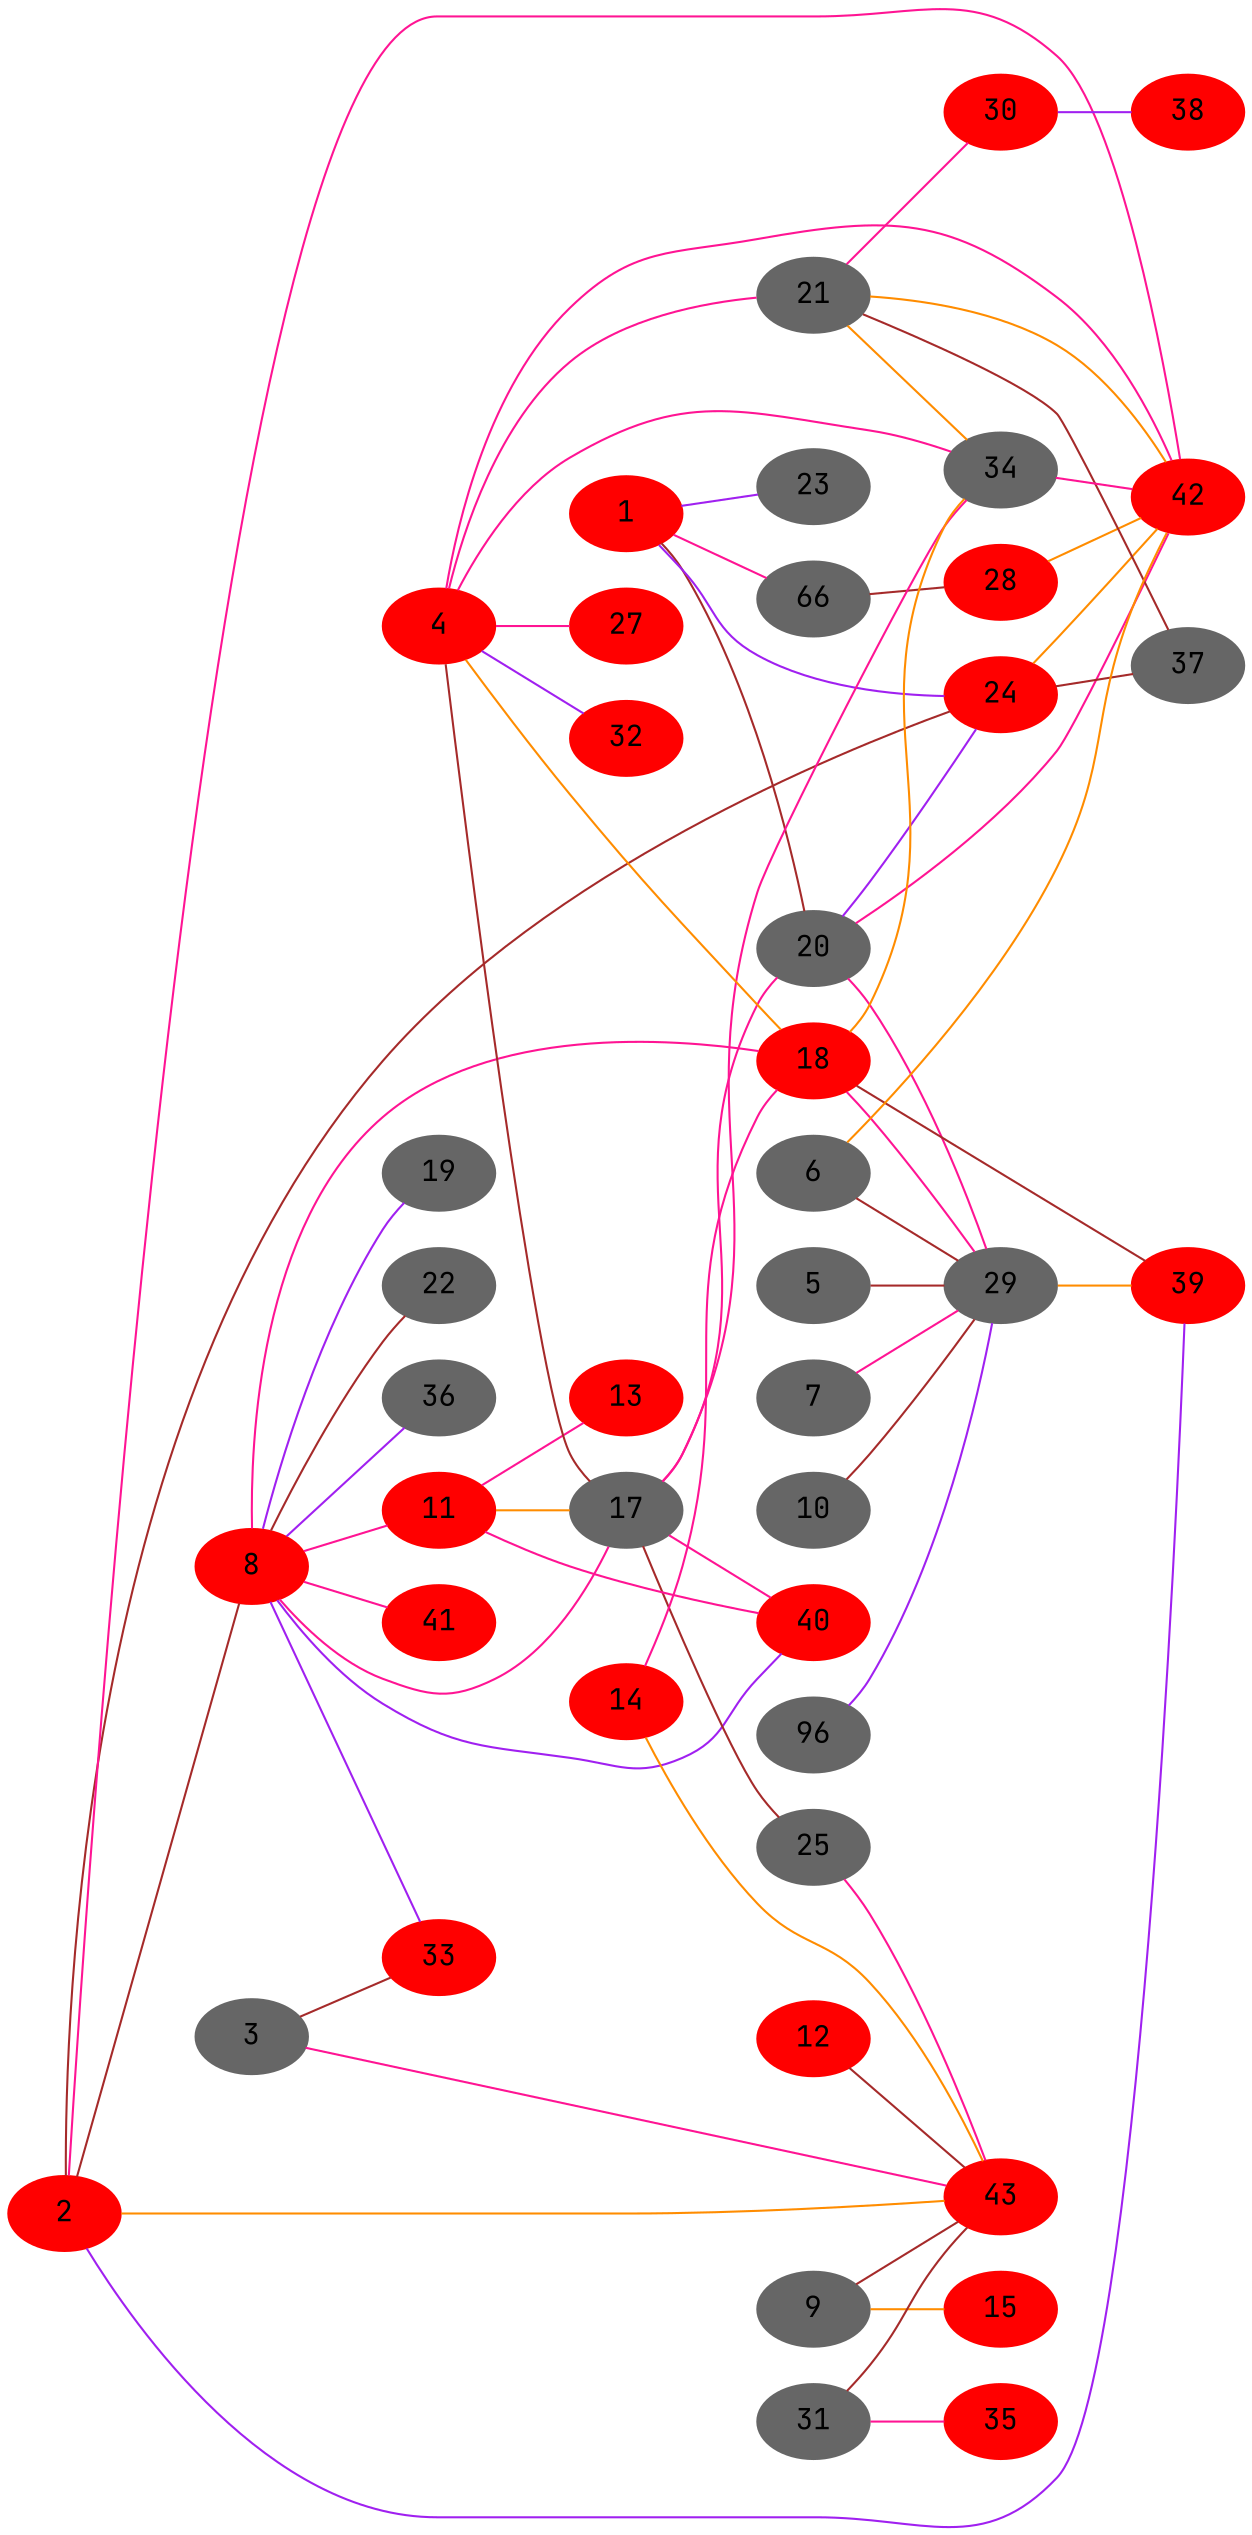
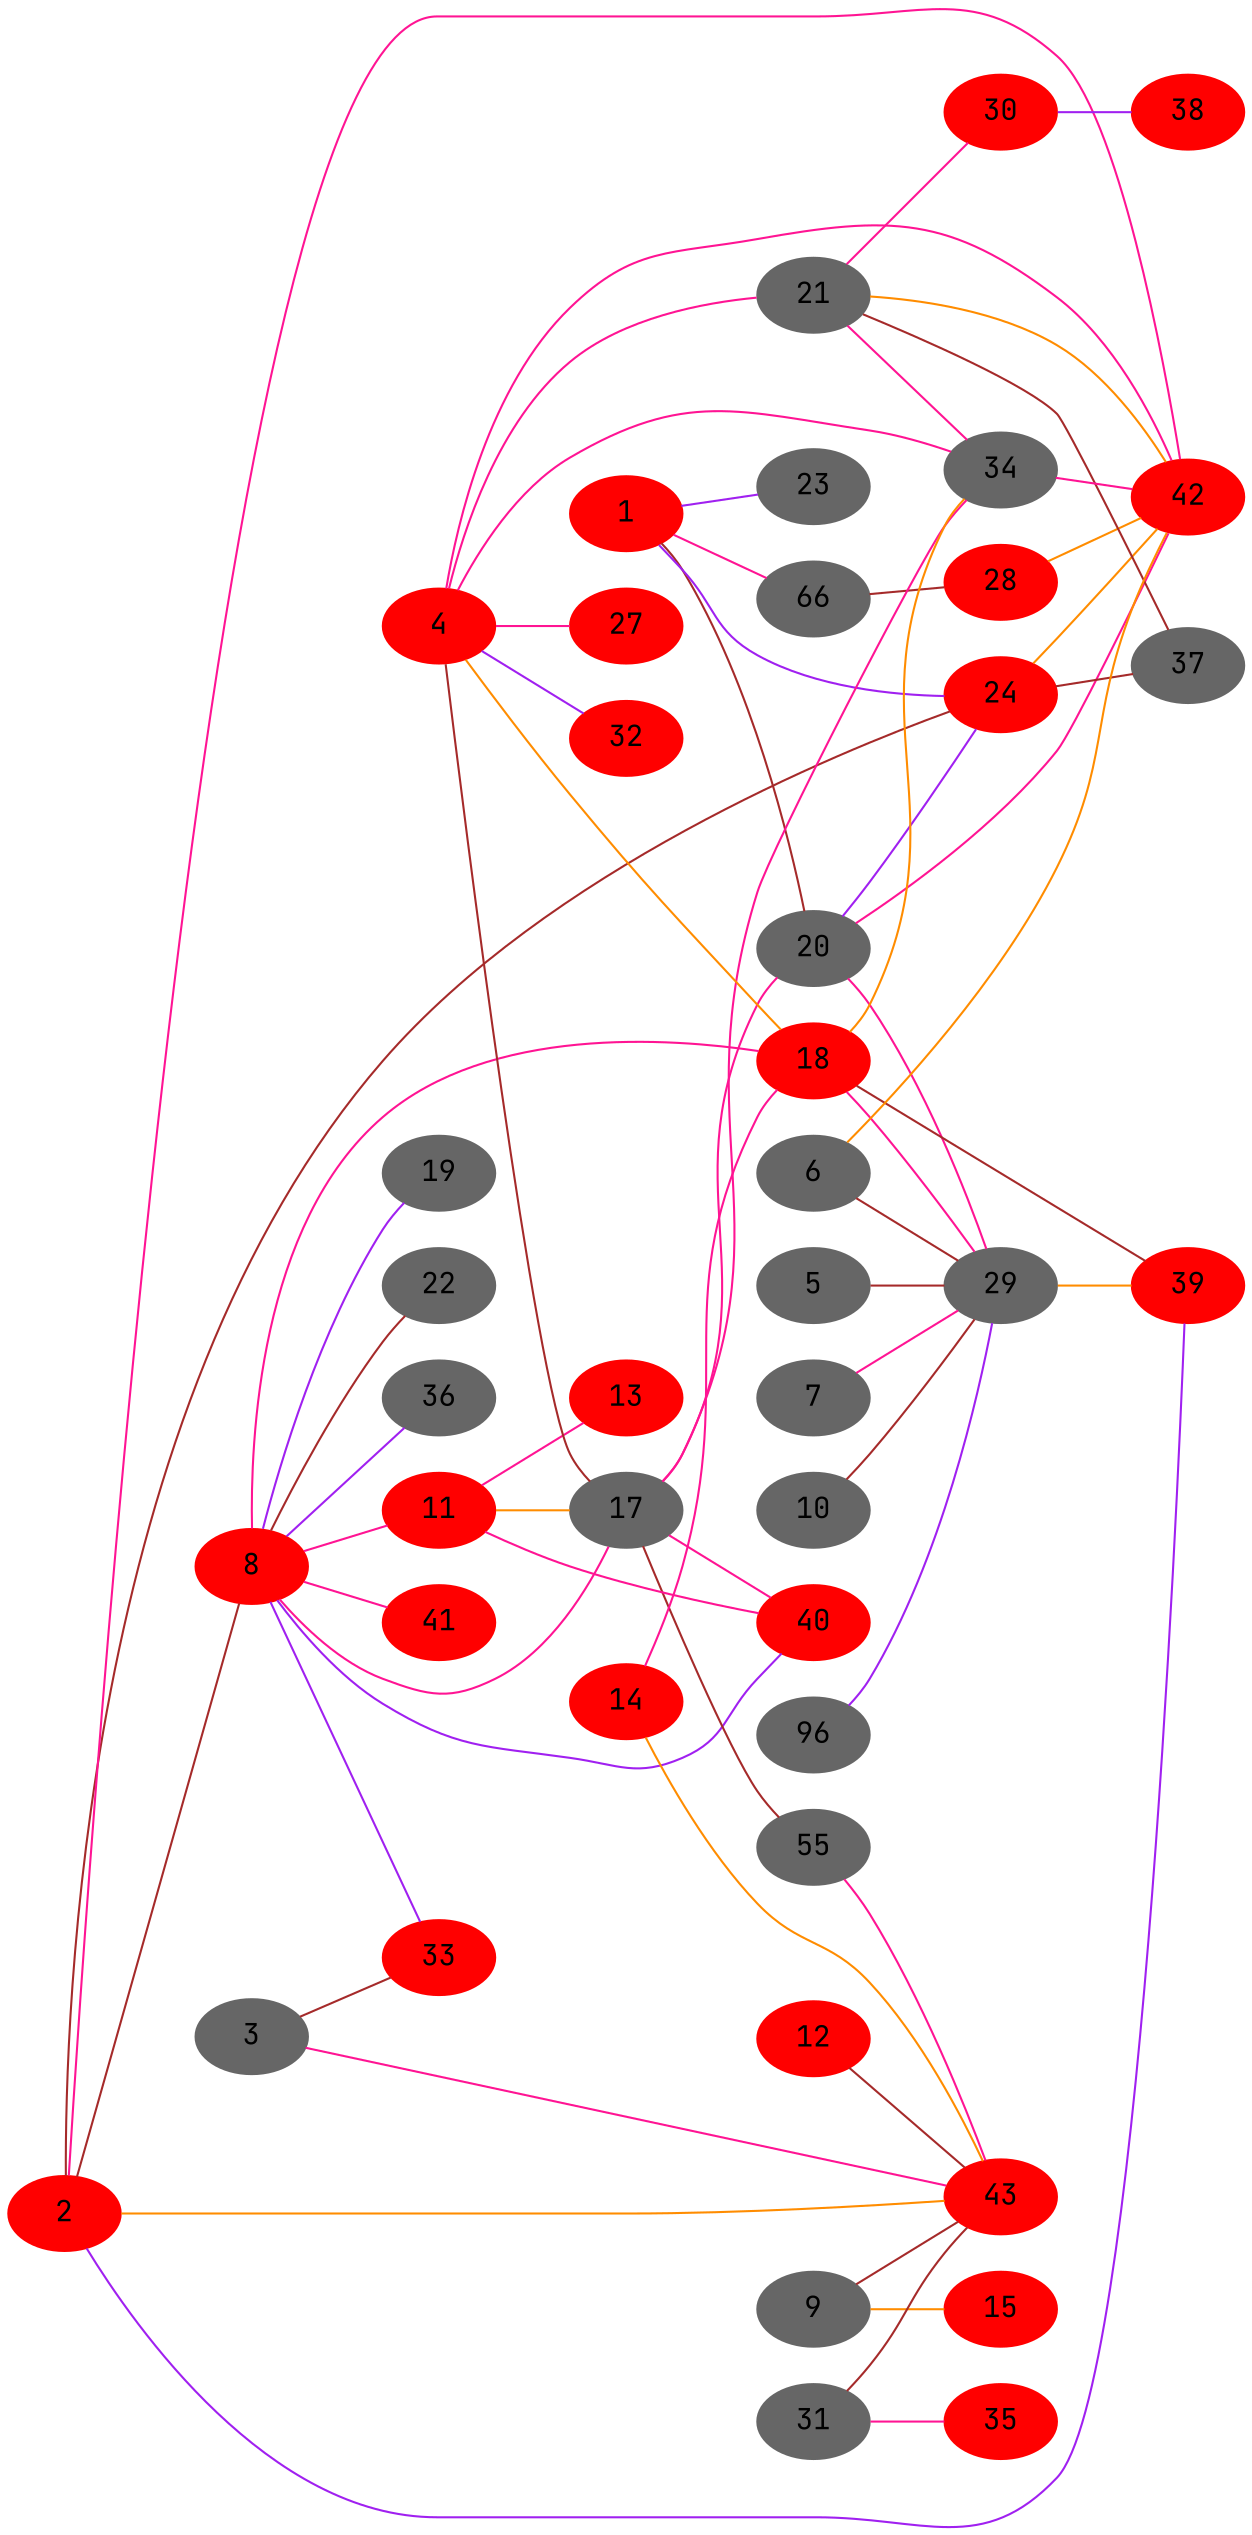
edge "21" -- "34": color darkorange -> deeppink
node "25": label "25" -> "55"
